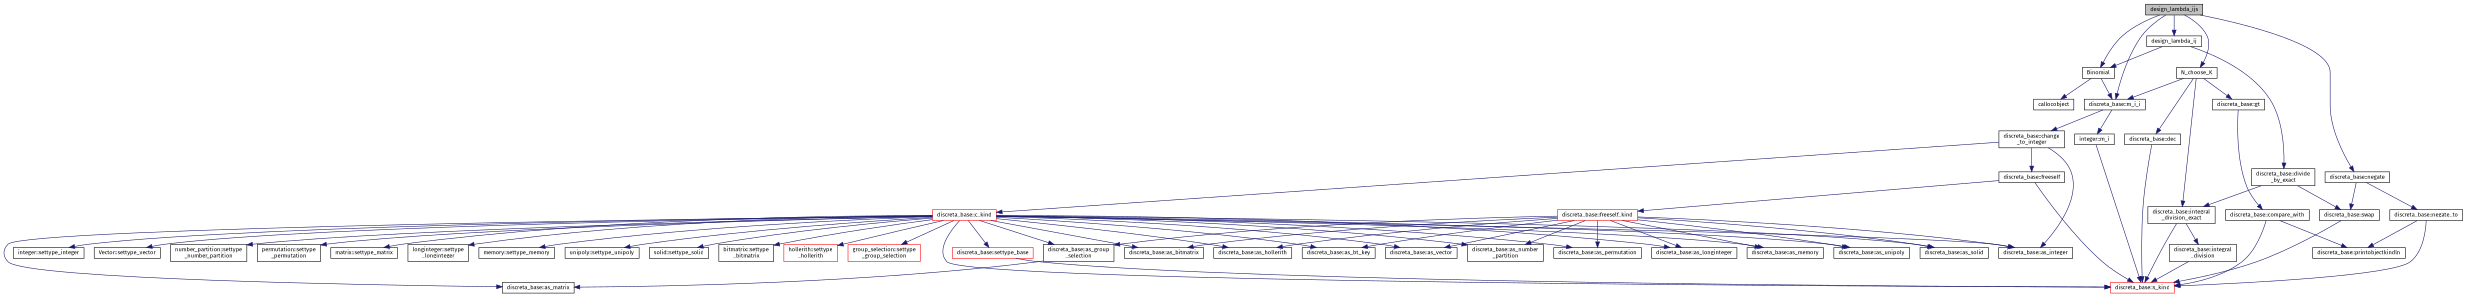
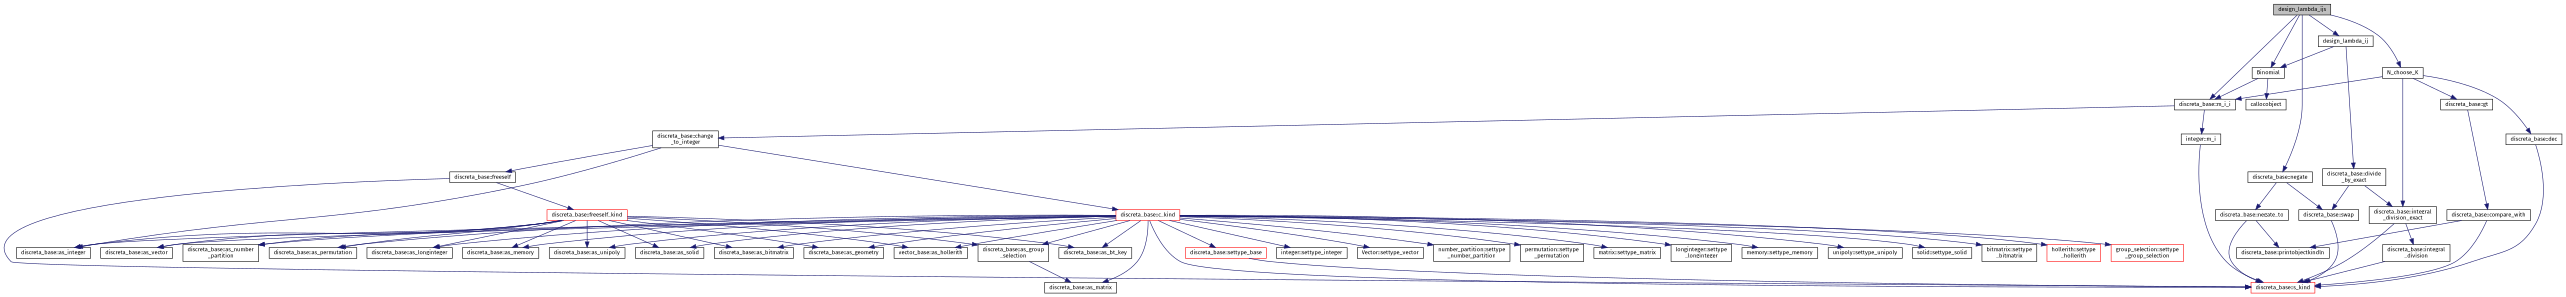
node "discreta_base::as_geometry": added
node "discreta_base::as_hollerith": label "discreta_base::as_hollerith" -> "vector_base::as_hollerith"
